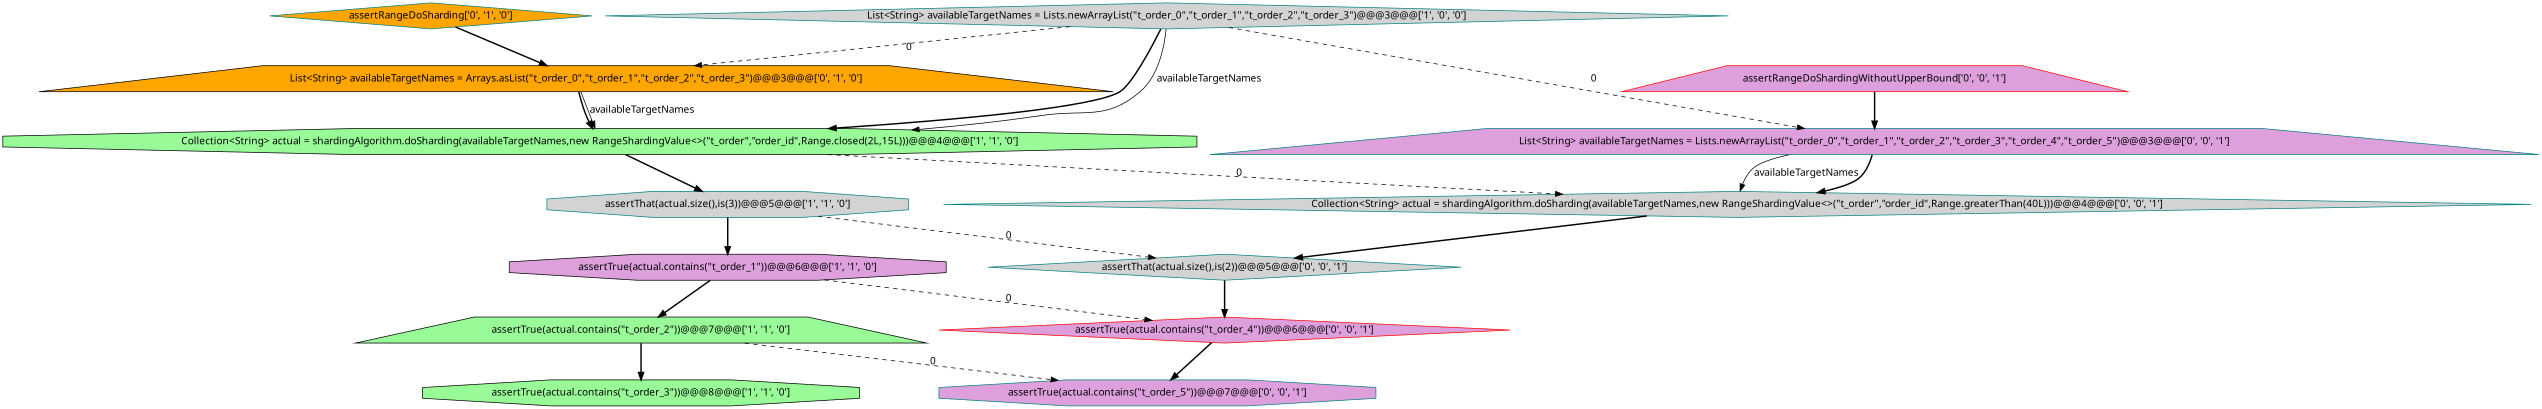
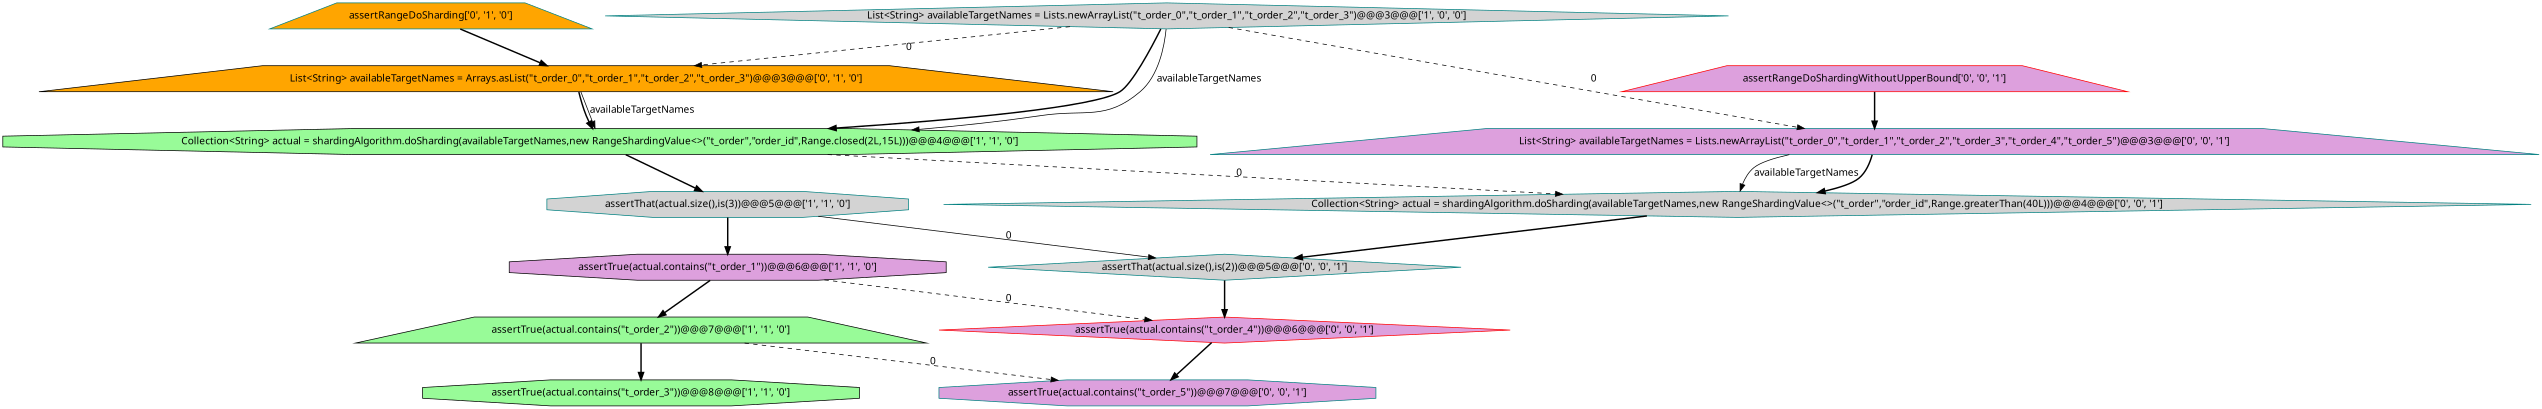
node "assertRangeDoSharding['0', '1', '0']": shape diamond -> trapezium
edge "assertThat(actual.size(),is(3))@@@5@@@['1', '1', '0']" -> "assertThat(actual.size(),is(2))@@@5@@@['0', '0', '1']": style dashed -> solid
